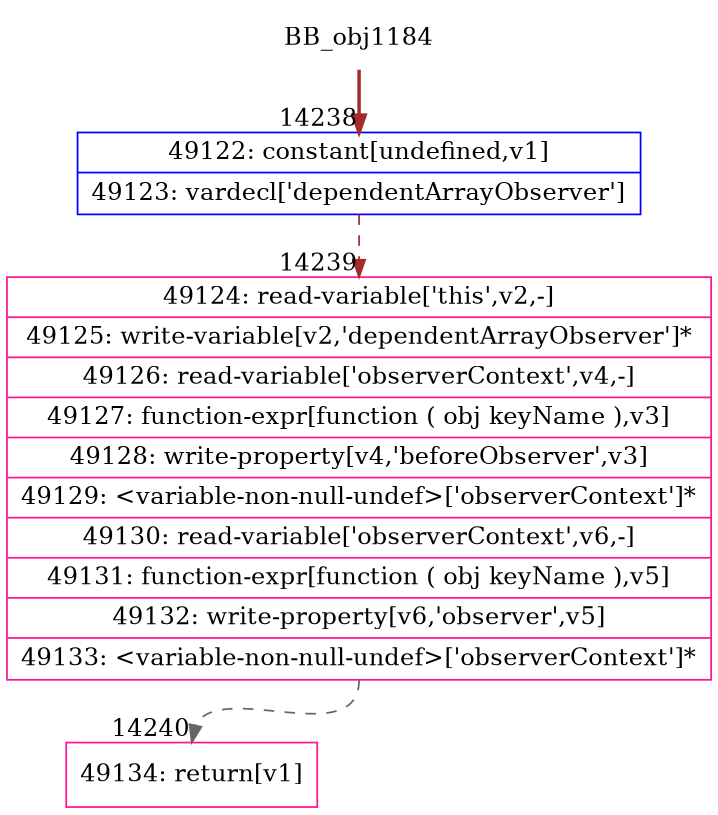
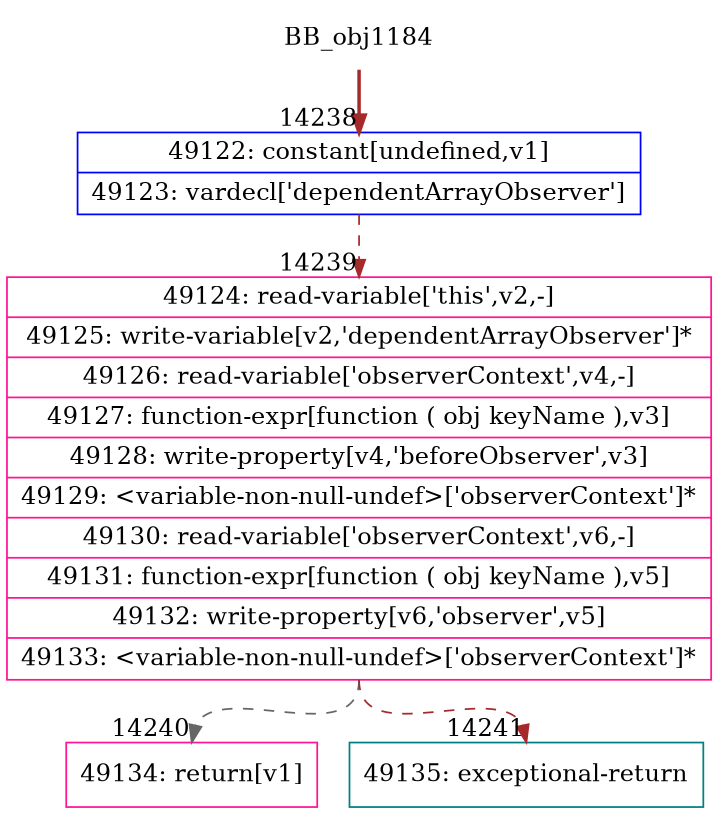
node "49135: exceptional-return": added
